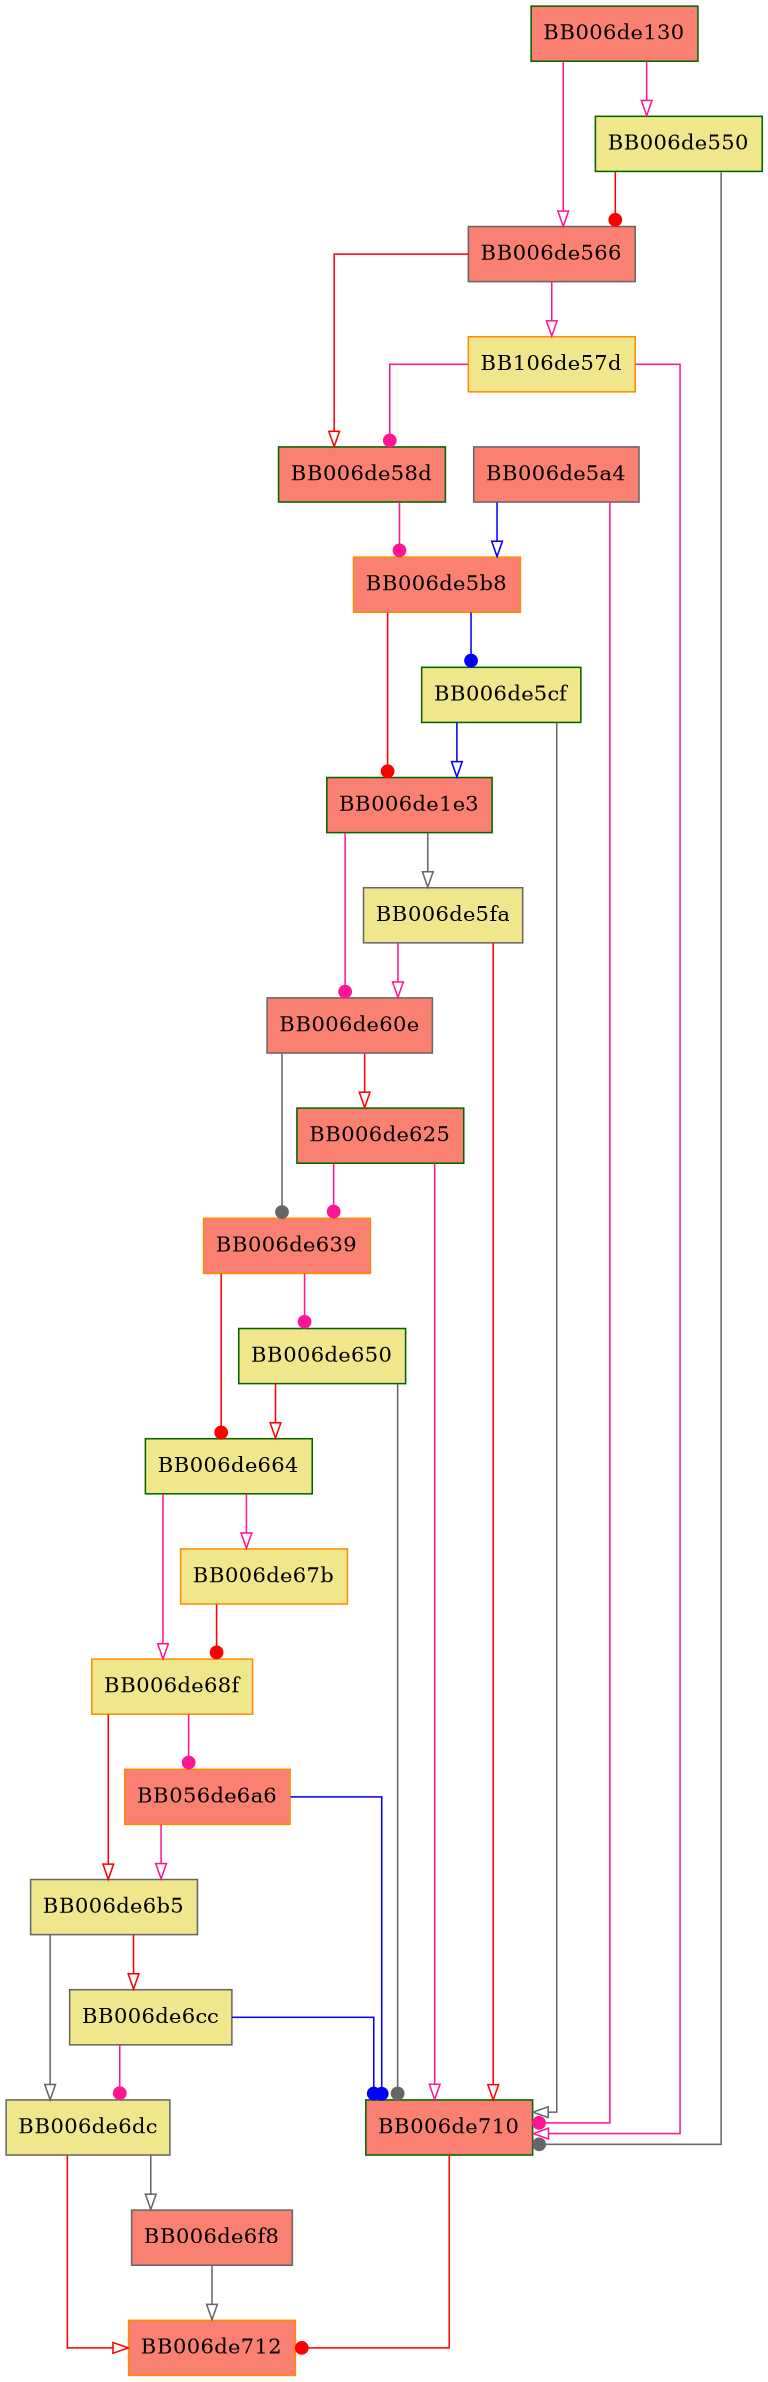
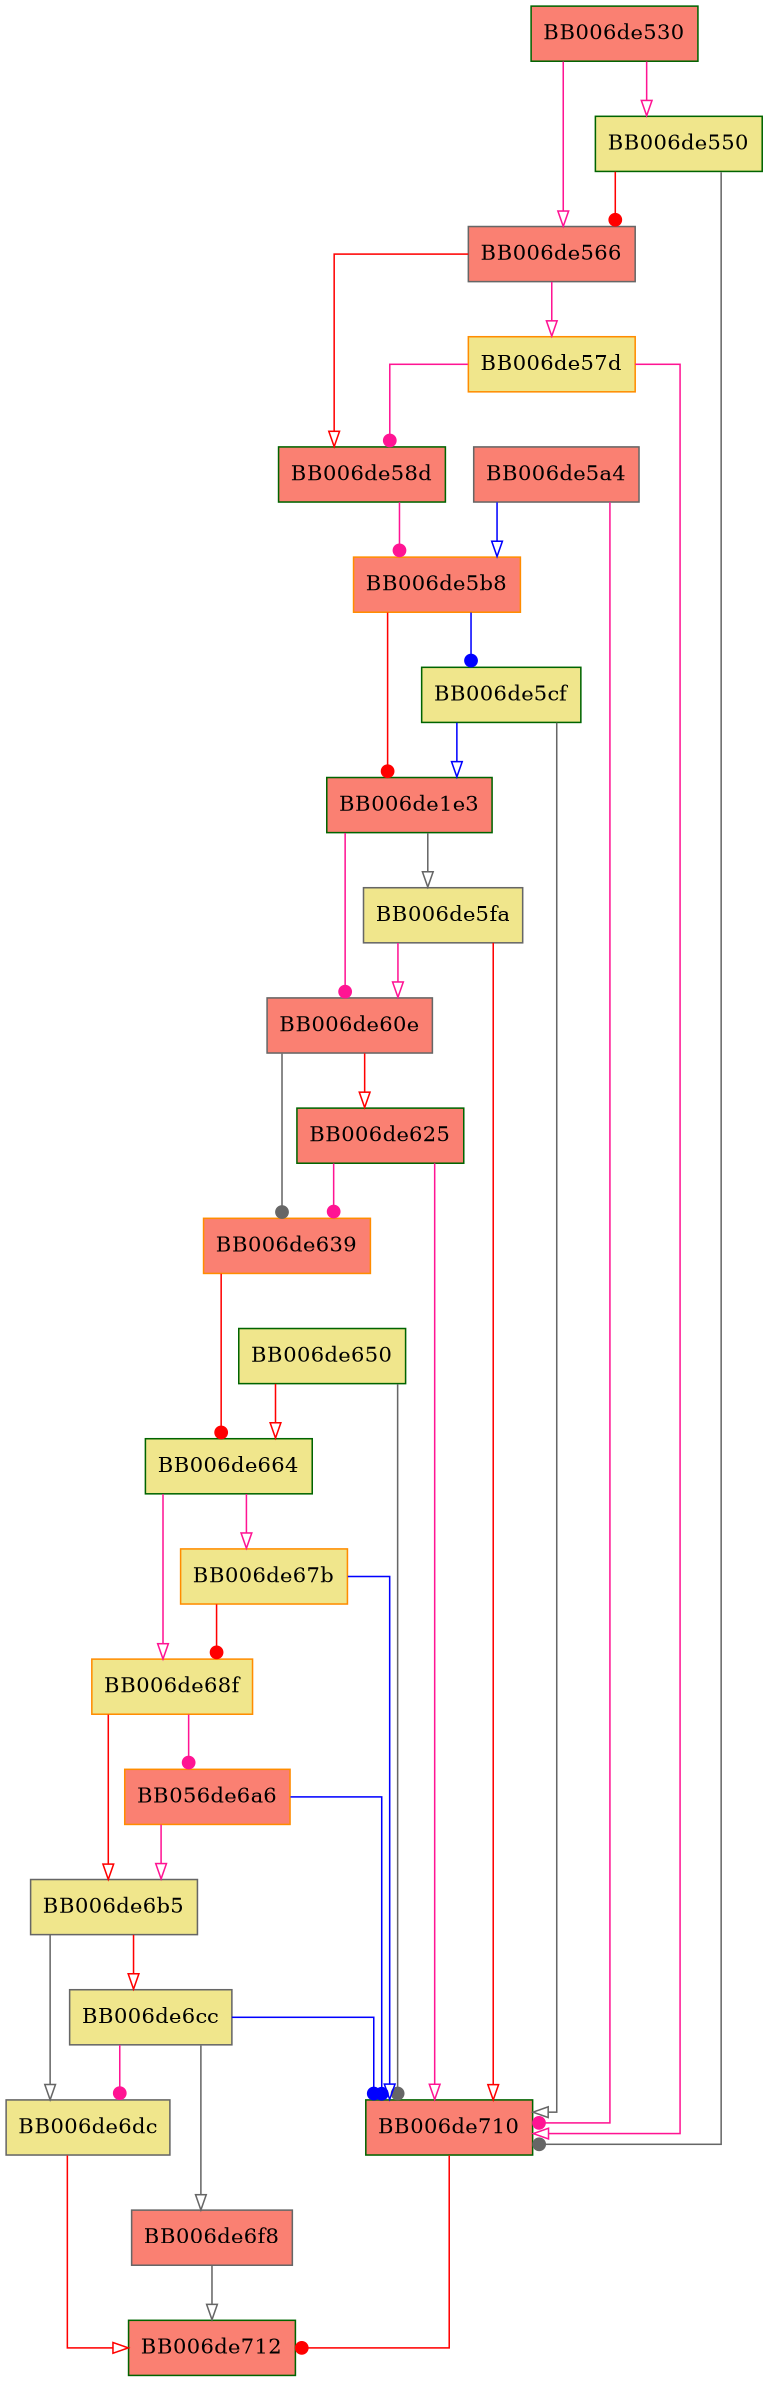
node "BB006de130": label "BB006de130" -> "BB006de530"
node "BB106de57d": label "BB106de57d" -> "BB006de57d"
edge "BB006de639" -> "BB006de650": removed
edge "BB006de67b" -> "BB006de710": added
edge "BB006de6dc" -> "BB006de6f8": now "BB006de6cc" -> "BB006de6f8"
node "BB006de712": color darkorange -> darkgreen
